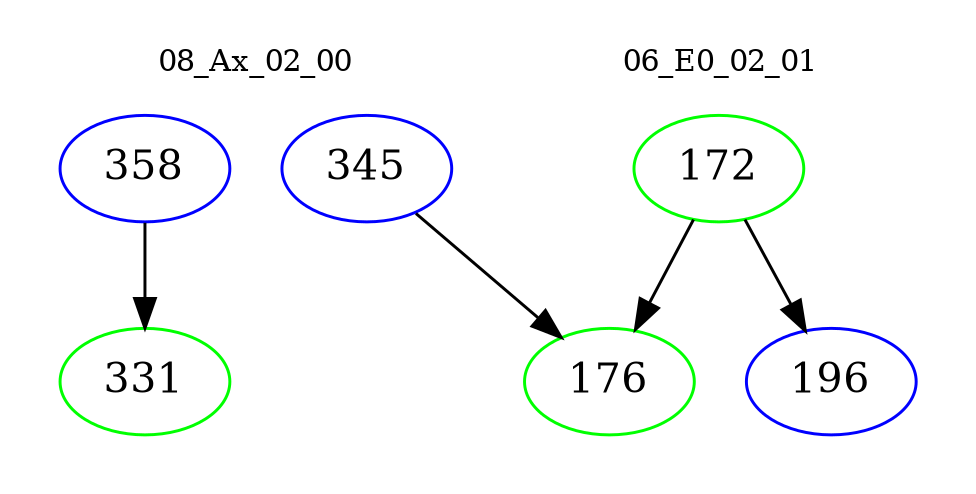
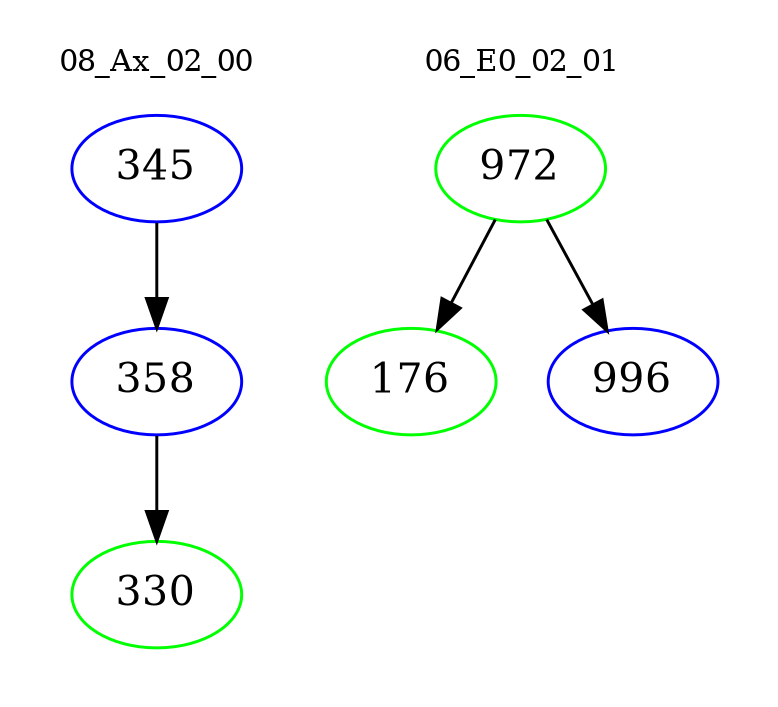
node "172": label "172" -> "972"
edge "345" -> "176": now "345" -> "358"
node "331": label "331" -> "330"
node "196": label "196" -> "996"
